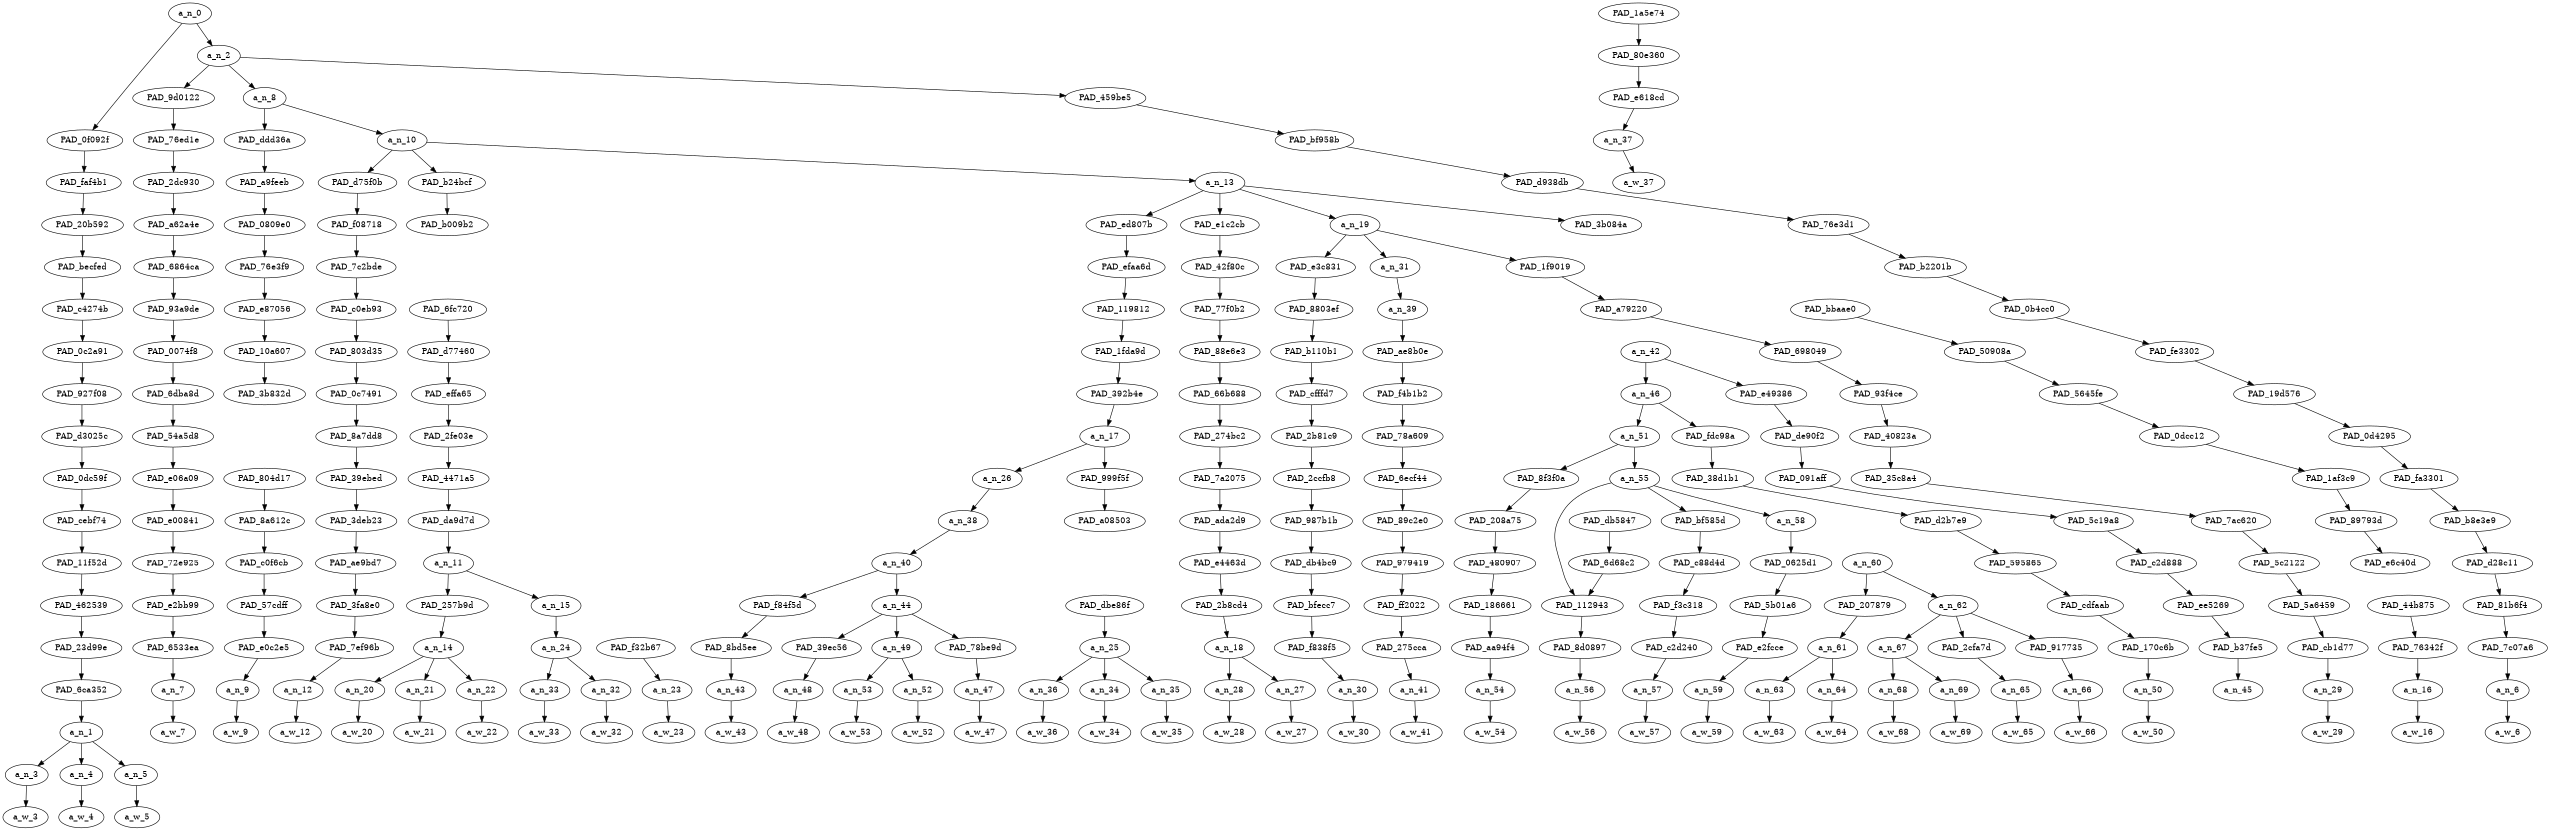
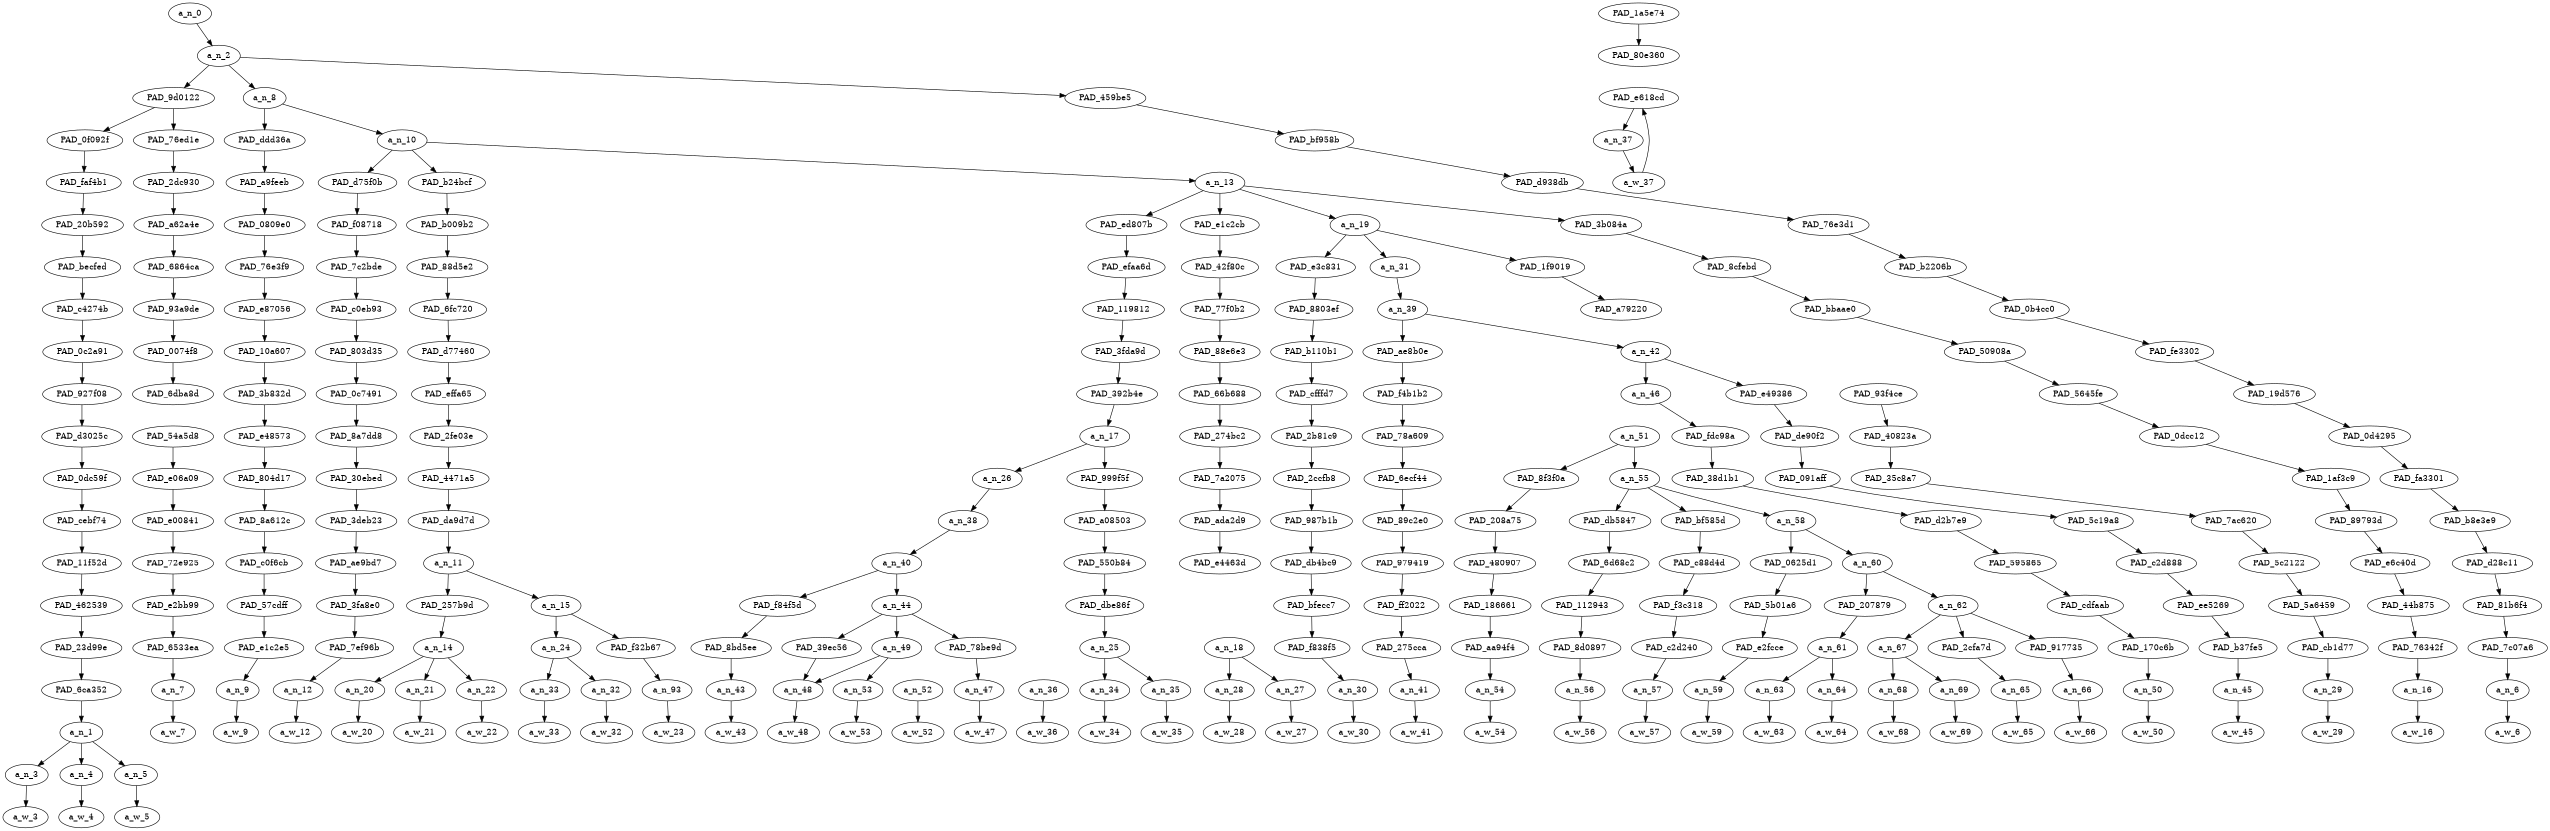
edge "a_n_0" -> "PAD_0f092f": now "PAD_9d0122" -> "PAD_0f092f"
edge "PAD_80e360" -> "PAD_e618cd": now "a_w_37" -> "PAD_e618cd"
node "PAD_88d5e2": added
node "PAD_8cfebd": added
node "PAD_b2201b": label "PAD_b2201b" -> "PAD_b2206b"
edge "a_n_39" -> "a_n_42": added
node "PAD_1fda9d": label "PAD_1fda9d" -> "PAD_3fda9d"
node "PAD_698049": removed
edge "PAD_6dba8d" -> "PAD_54a5d8": removed
edge "a_n_46" -> "a_n_51": removed
node "PAD_e48573": added
node "PAD_39ebed": label "PAD_39ebed" -> "PAD_30ebed"
node "PAD_35c8a4": label "PAD_35c8a4" -> "PAD_35c8a7"
edge "a_n_55" -> "PAD_112943": now "a_n_55" -> "PAD_db5847"
edge "a_n_58" -> "a_n_60": added
node "PAD_550b84": added
edge "PAD_e6c40d" -> "PAD_44b875": added
node "PAD_2b8cd4": removed
edge "a_n_15" -> "PAD_f32b67": added
node "PAD_e0c2e5": label "PAD_e0c2e5" -> "PAD_e1c2e5"
edge "a_n_49" -> "a_n_52": now "a_n_49" -> "a_n_48"
edge "a_n_25" -> "a_n_36": removed
node "a_n_23": label "a_n_23" -> "a_n_93"
node "a_w_45": added
